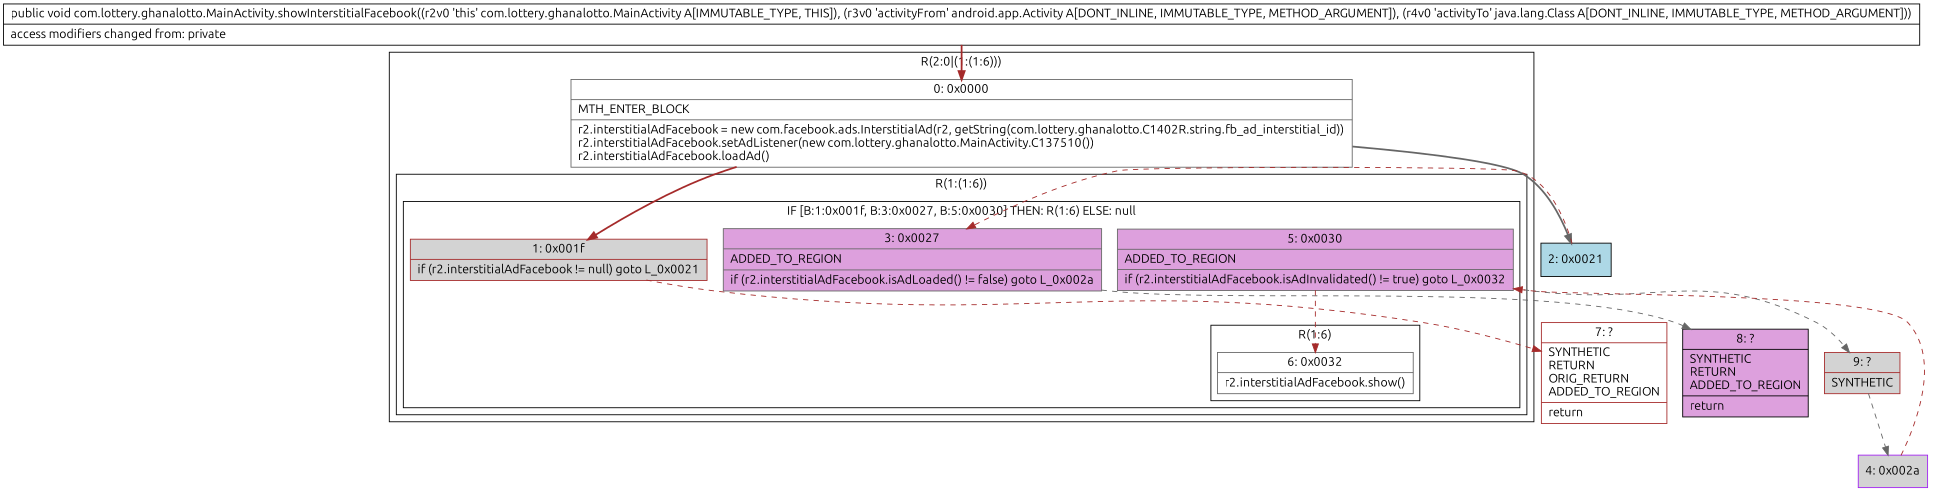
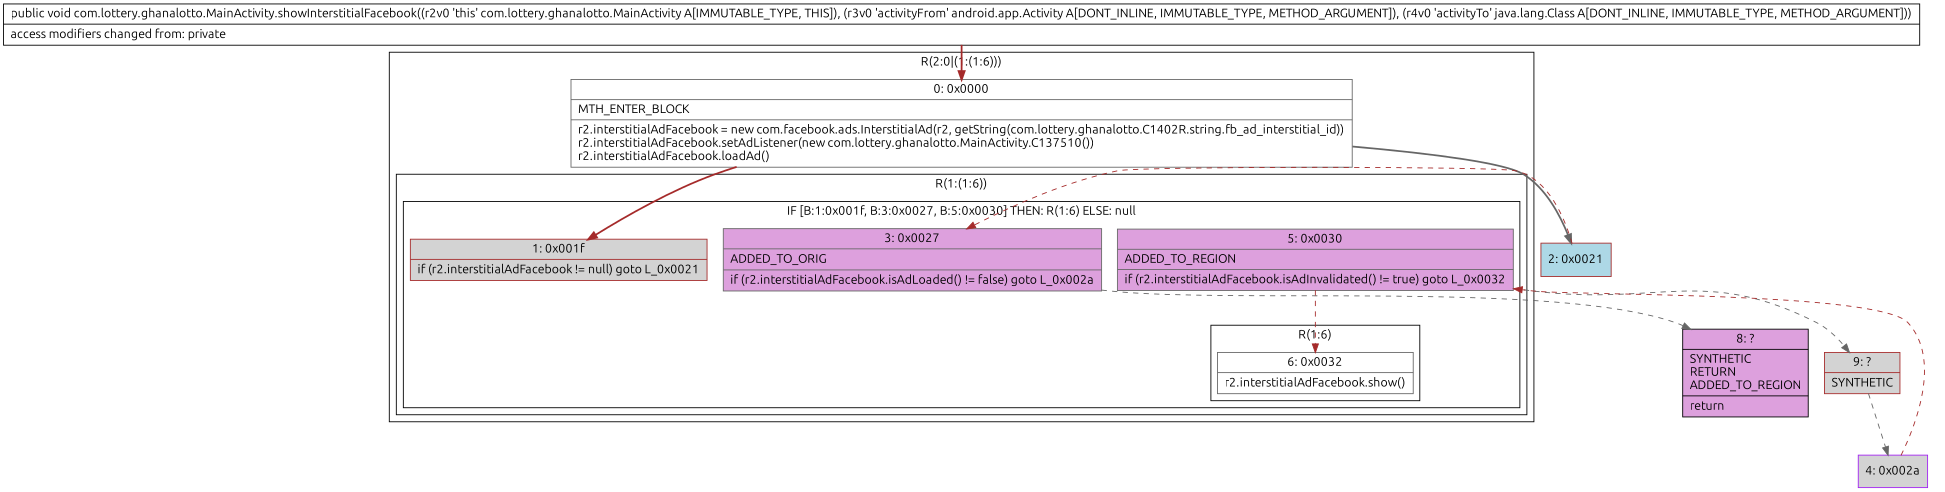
node "3: 0x0027": text "ADDED_TO_REGION" -> "ADDED_TO_ORIG"
node "2: 0x0021": color black -> brown
node "7: ?": removed
